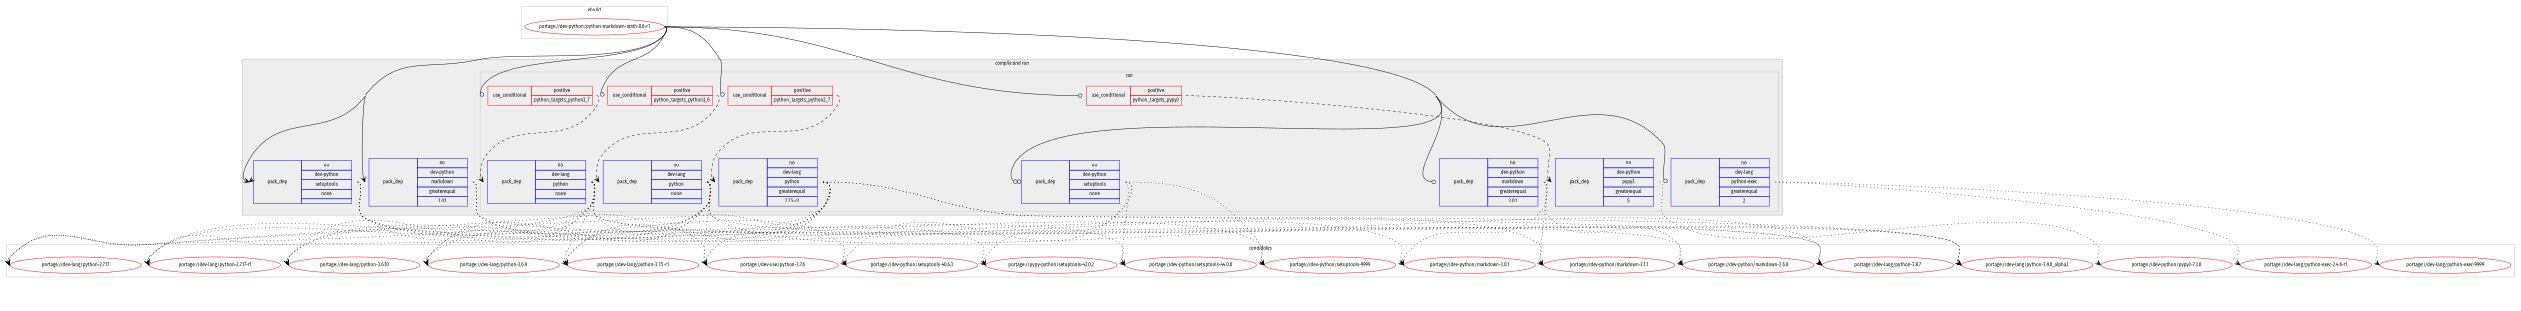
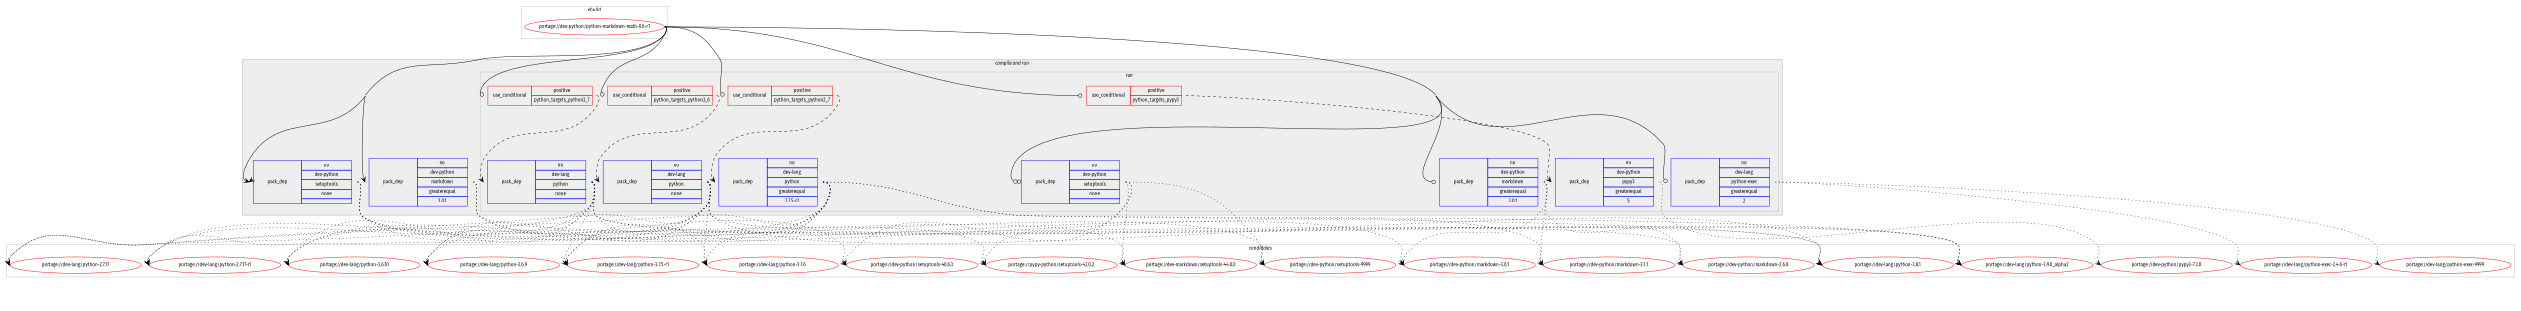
node "portage://dev-use/python-3.7.6": label "portage://dev-use/python-3.7.6" -> "portage://dev-lang/python-3.7.6"
node "portage://dev-python/setuptools-44.0.0": label "portage://dev-python/setuptools-44.0.0" -> "portage://dev-markdown/setuptools-44.0.0"
node "portage://dev-lang/python-3.8.7": label "portage://dev-lang/python-3.8.7" -> "portage://dev-lang/python-3.8.1"
